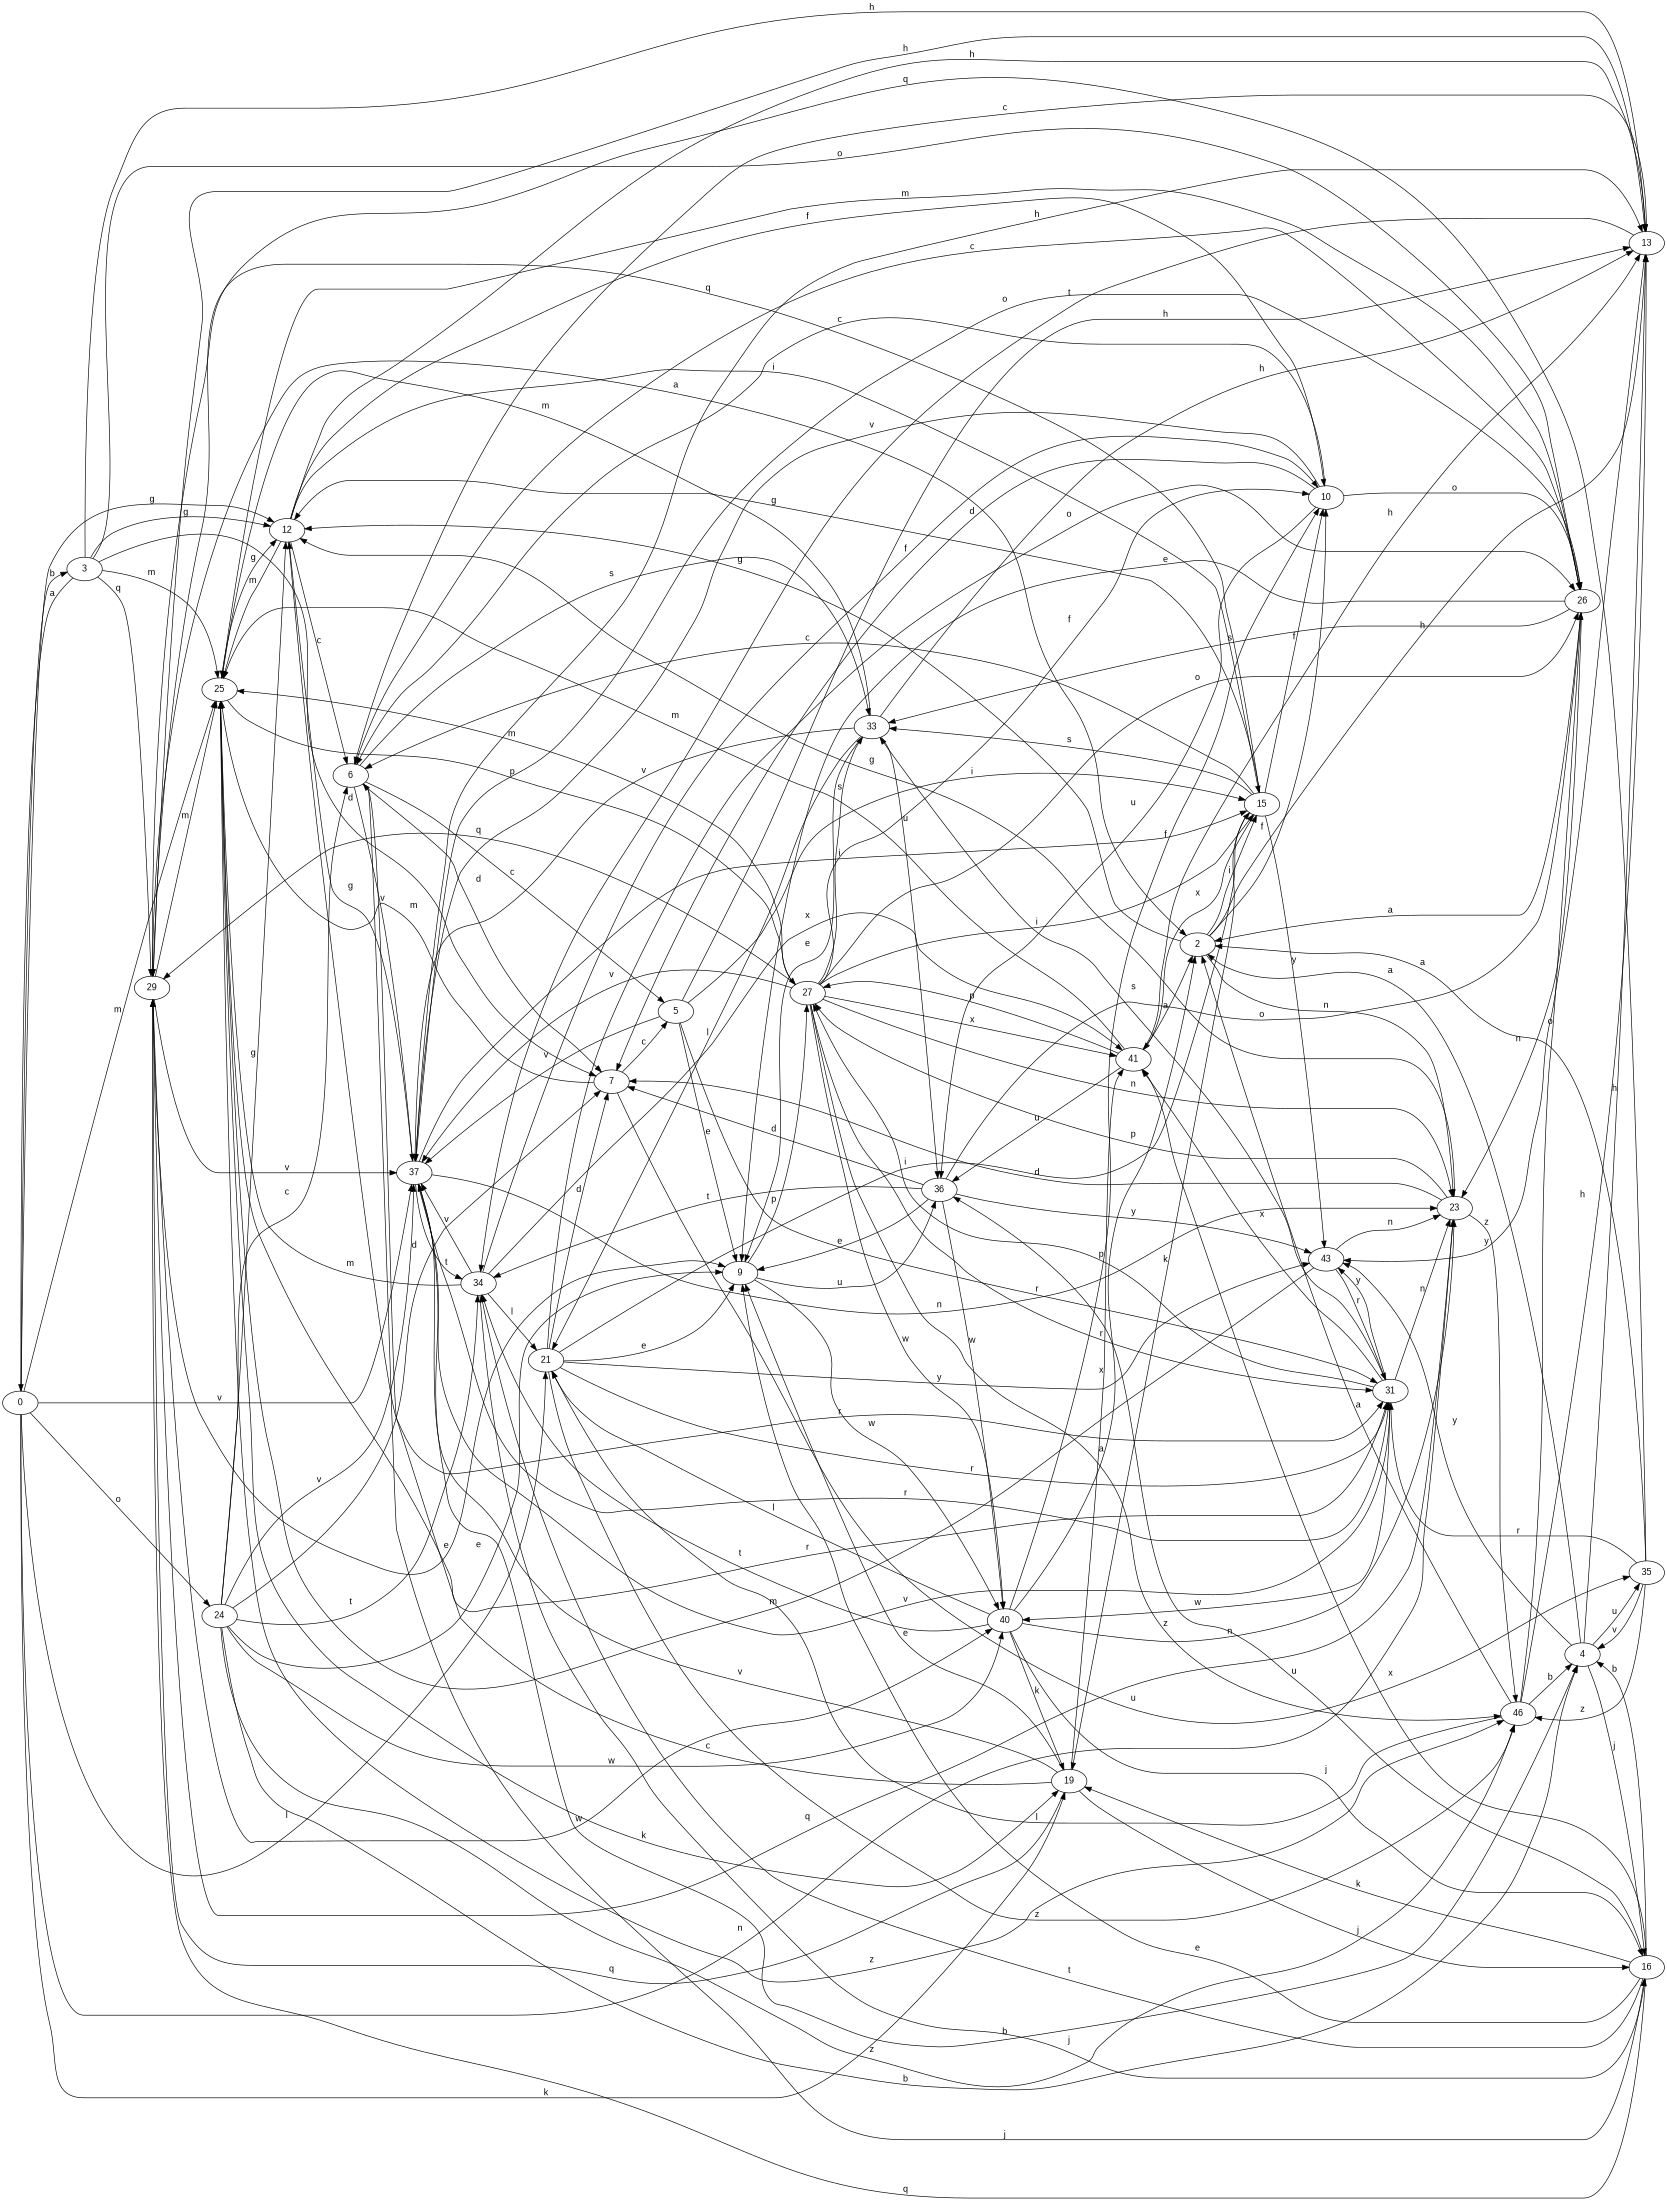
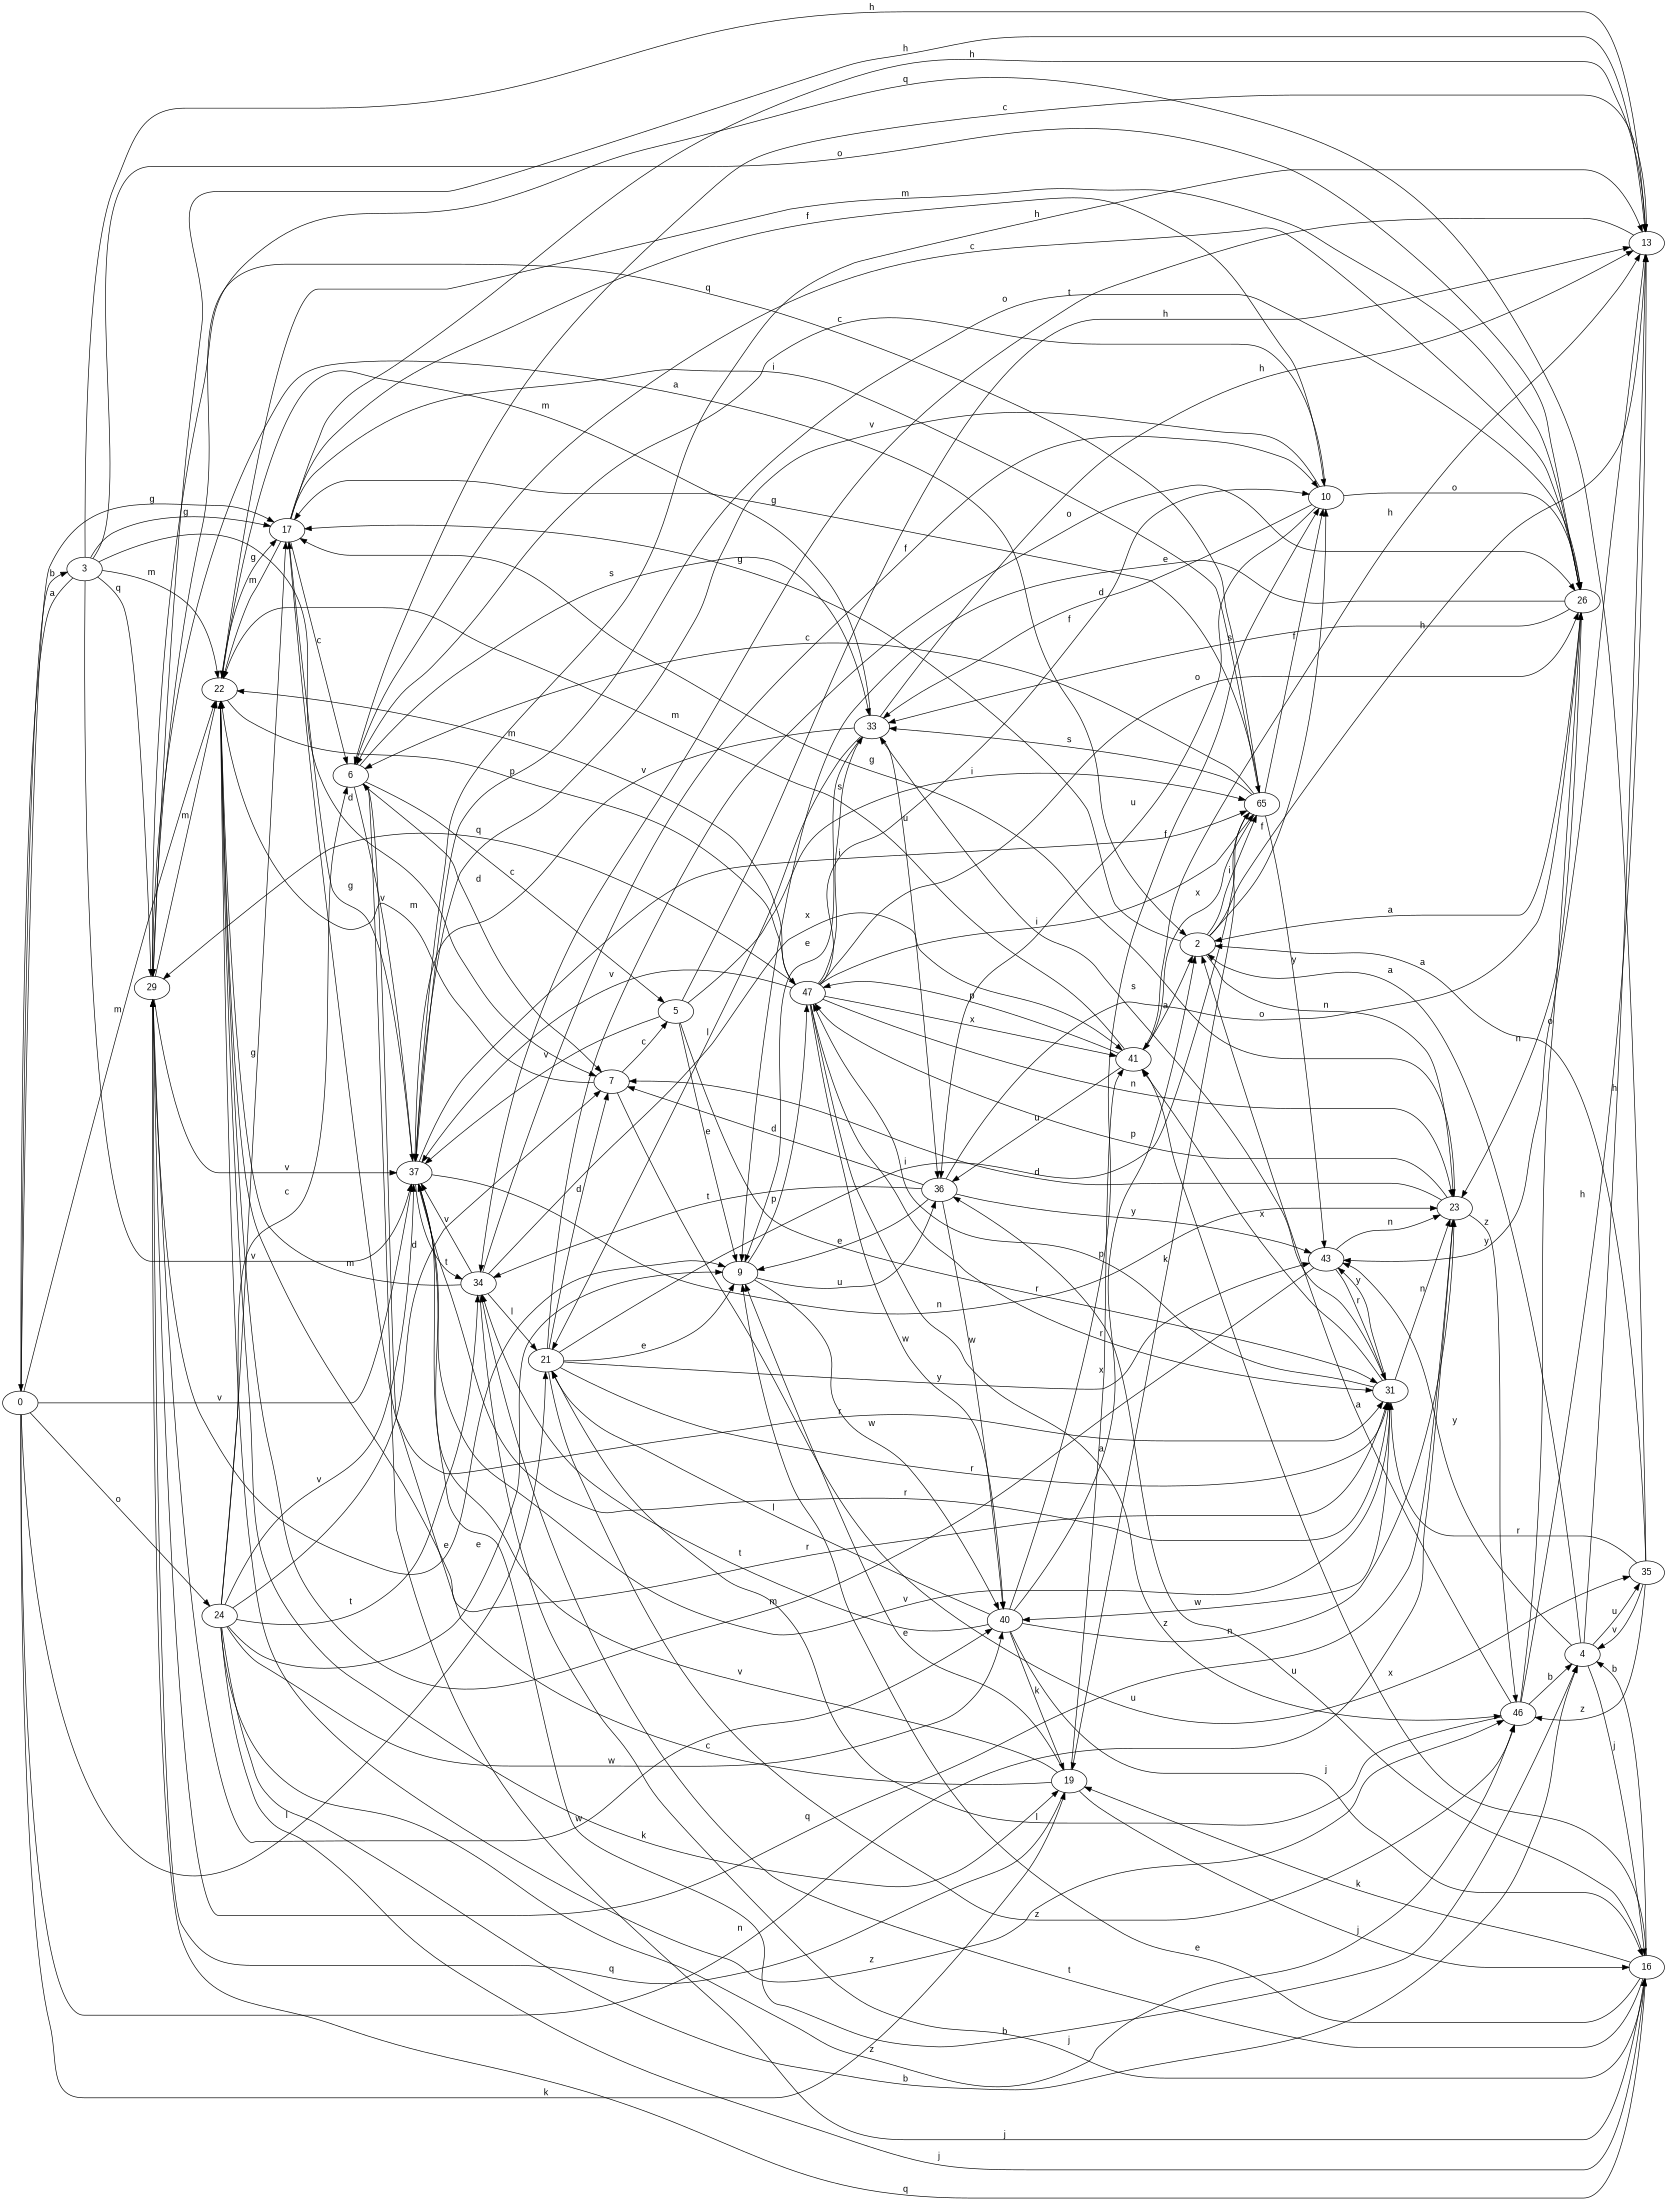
node "12": label "12" -> "17"
edge "10" -> "7": now "10" -> "33"
node "25": label "25" -> "22"
node "15": label "15" -> "65"
node "27": label "27" -> "47"
edge "3" -> "37": added, label "v"
edge "24" -> "16": added, label "j"
